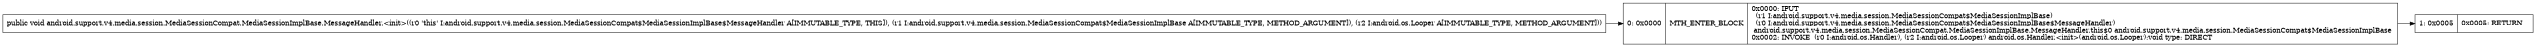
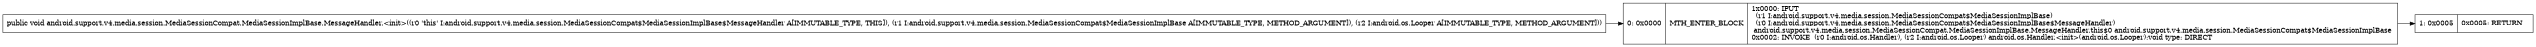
node "0: 0x0000": text "0x0000: IPUT" -> "1x0000: IPUT"
